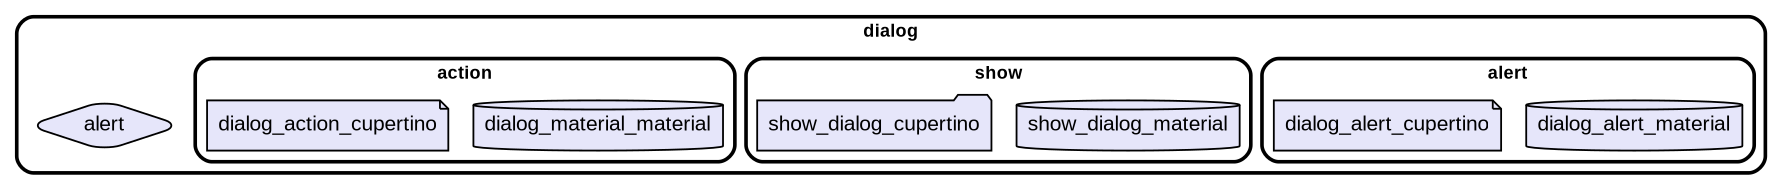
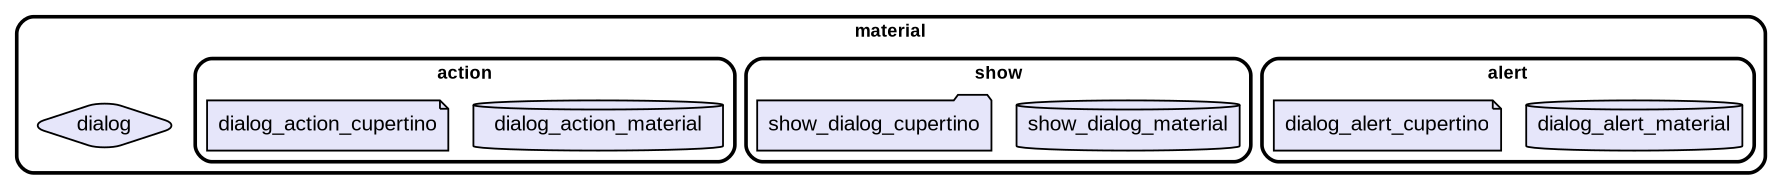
cluster "dialog": label "dialog" -> "material"
node "alert": label "alert" -> "dialog"
node "dialog_material_material": label "dialog_material_material" -> "dialog_action_material"
